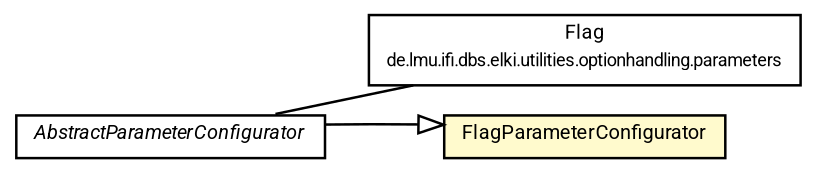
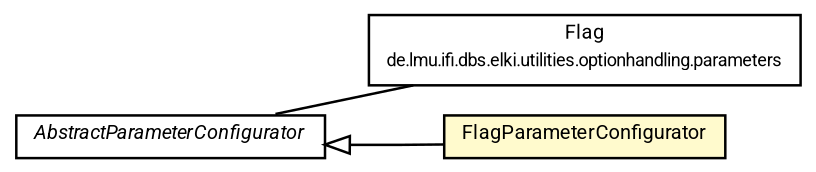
edge "AbstractParameterConfigurator" -> "FlagParameterConfigurator": reversed
